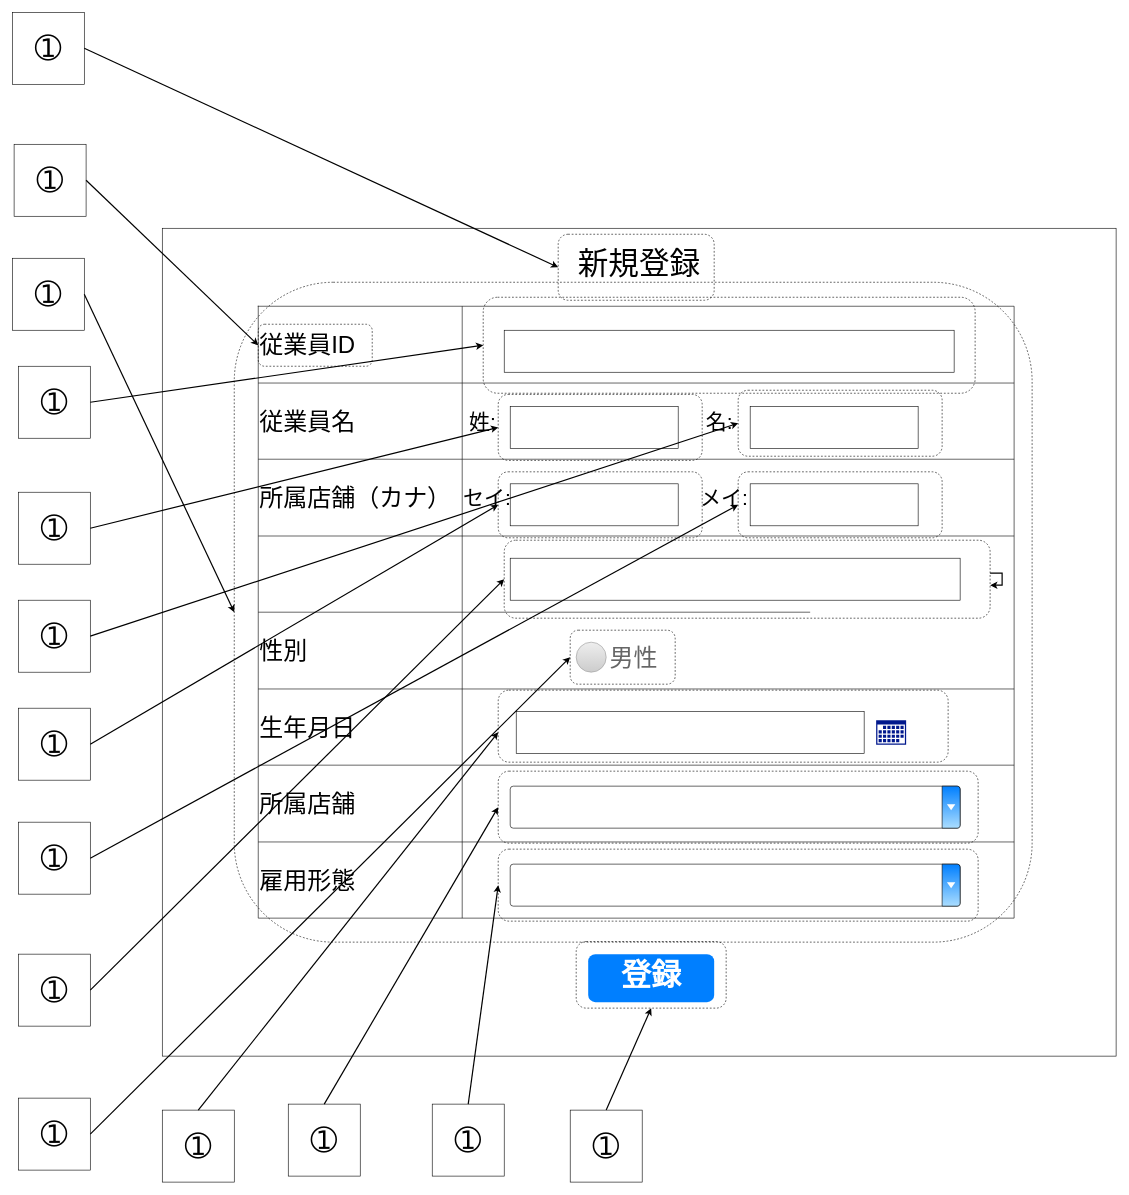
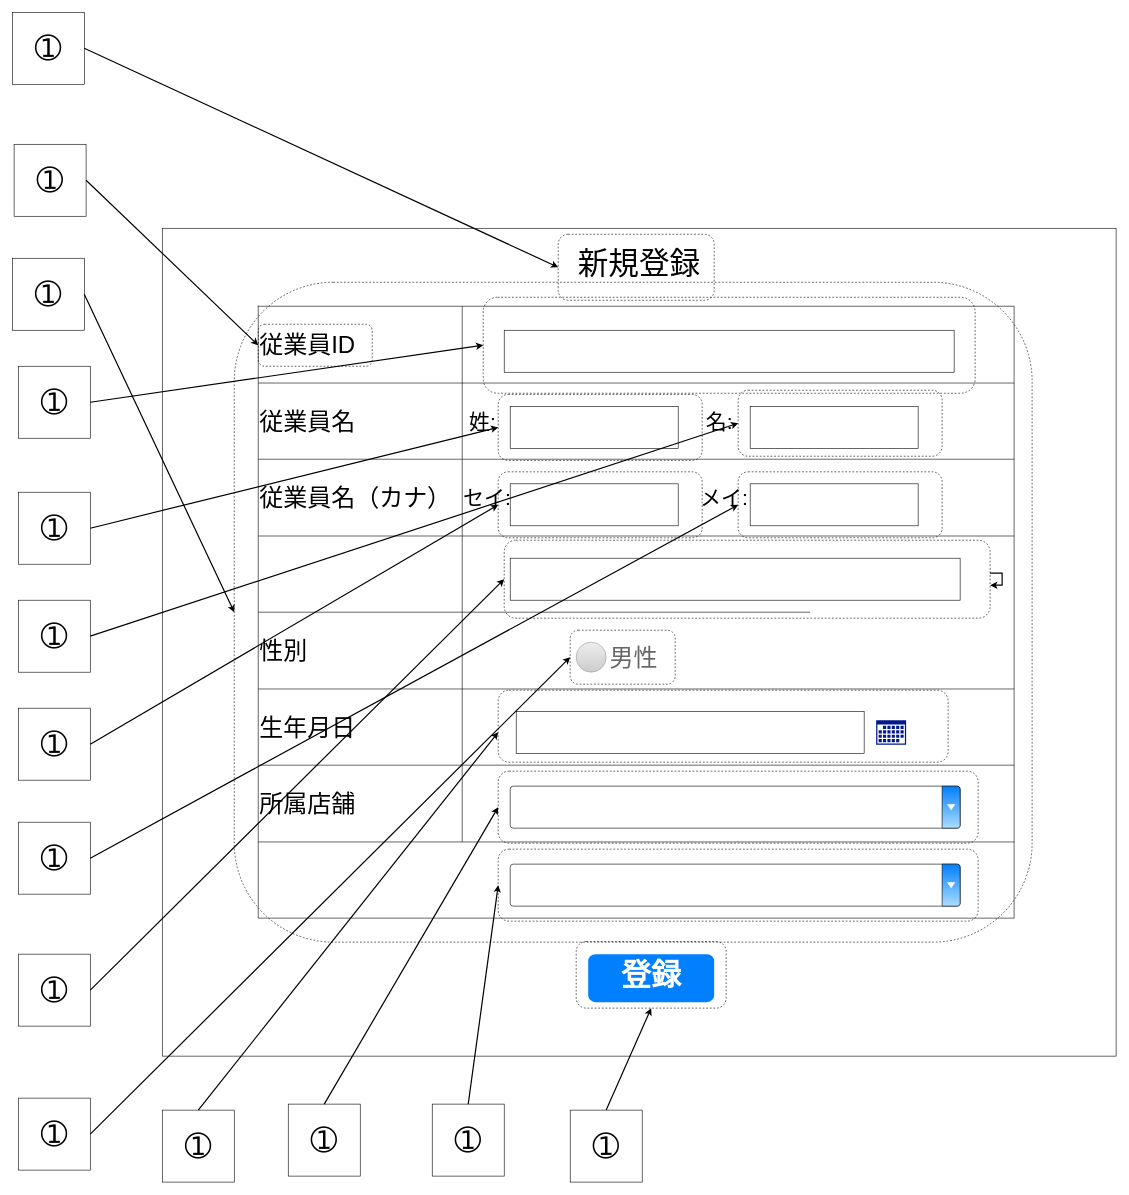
node "所属店舗（カナ）": label "所属店舗（カナ）" -> "従業員名（カナ）"
node "雇用形態": removed
